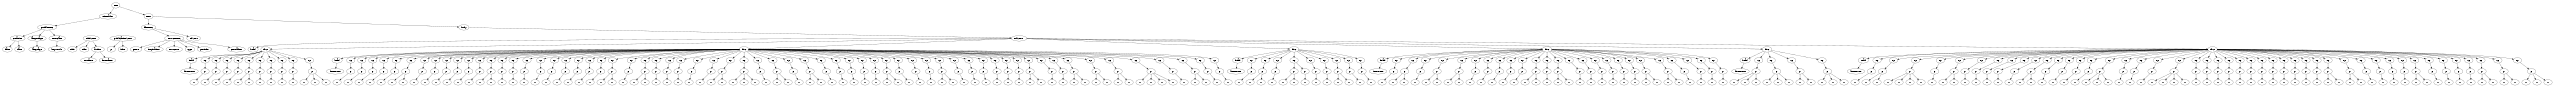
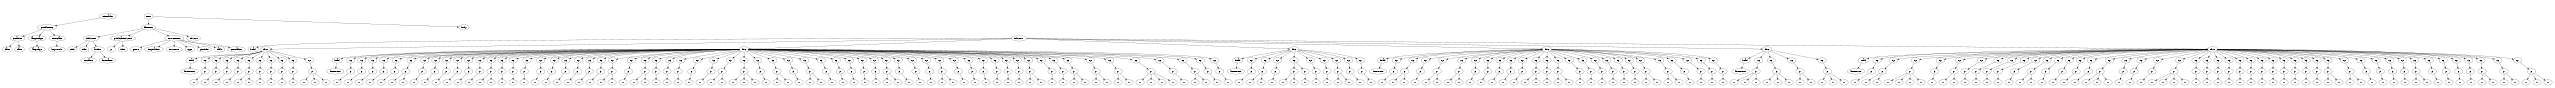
node "TEI": removed
edge "fileDesc" -> "publicationStmt": added
edge "fileDesc" -> "titleStmt": added
edge "body" -> "edStmt1": removed
node "taille": added
